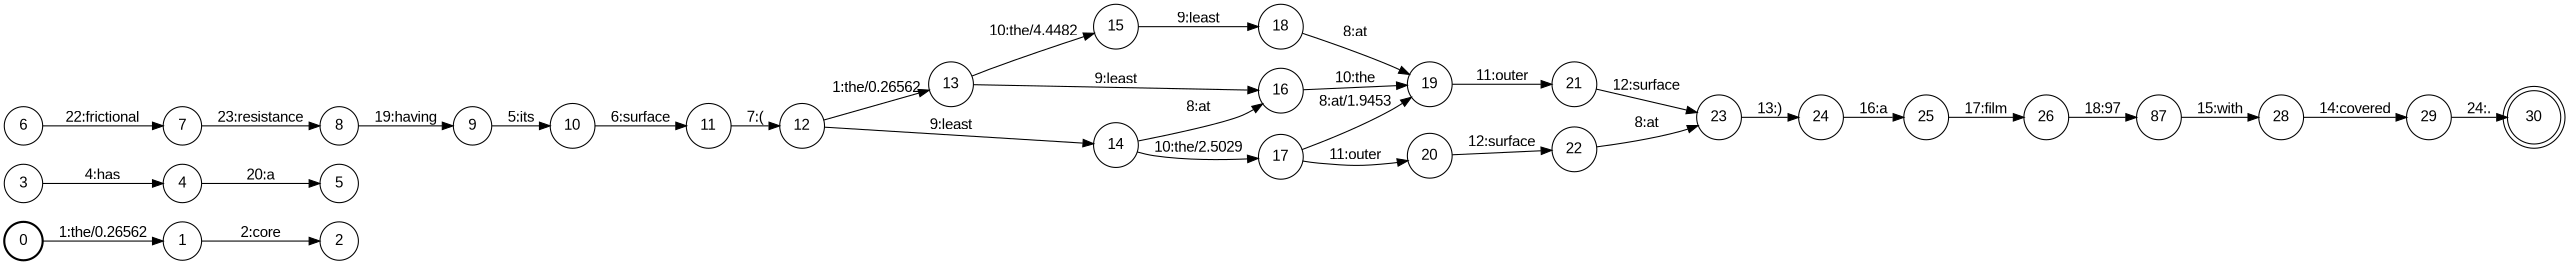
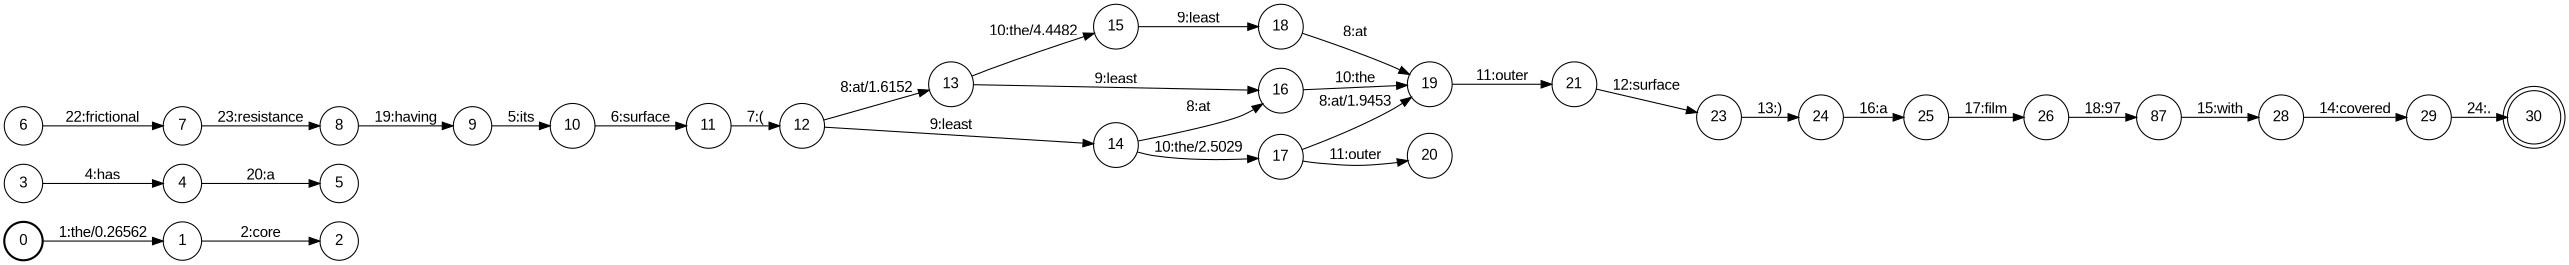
edge "12" -> "13": label "1:the/0.26562" -> "8:at/1.6152"
node "22": removed
